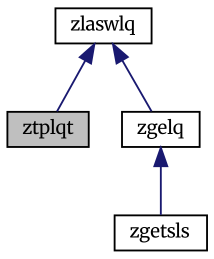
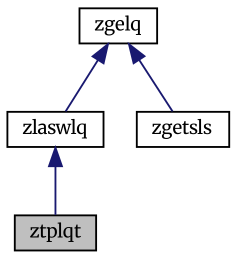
edge "zgelq" -> "zlaswlq": reversed
